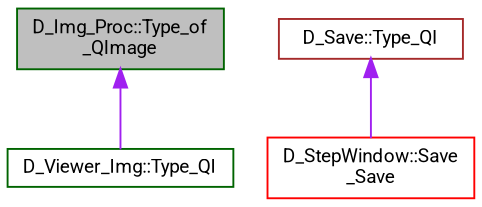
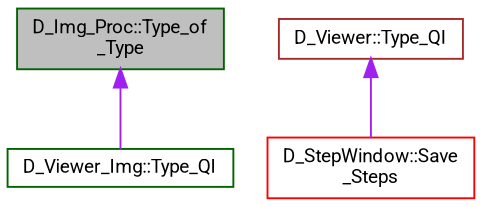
node "D_Img_Proc::Type_of _QImage": label "D_Img_Proc::Type_of _QImage" -> "D_Img_Proc::Type_of _Type"
node "D_Save::Type_QI": label "D_Save::Type_QI" -> "D_Viewer::Type_QI"
node "D_StepWindow::Save _Save": label "D_StepWindow::Save _Save" -> "D_StepWindow::Save _Steps"
